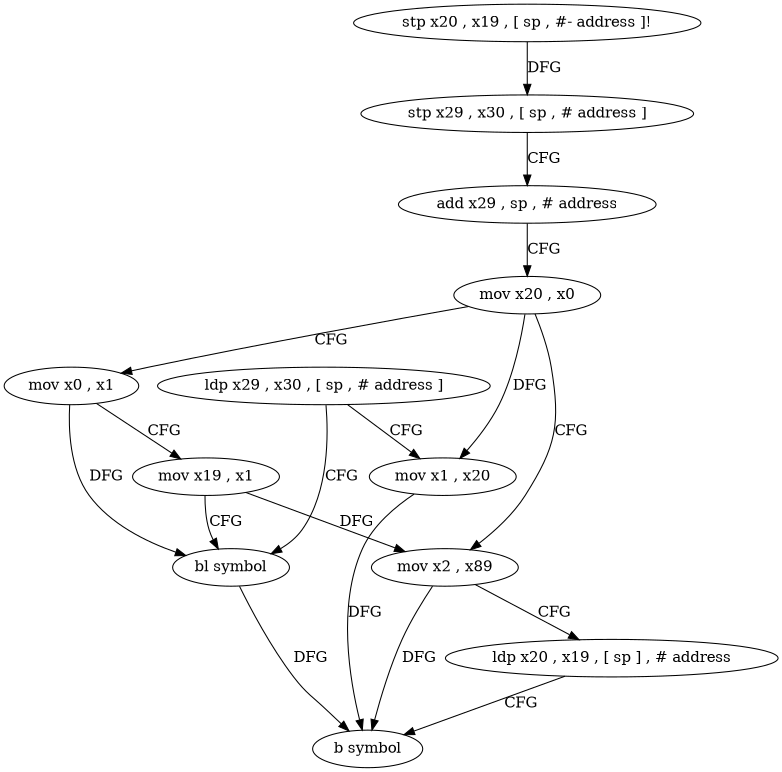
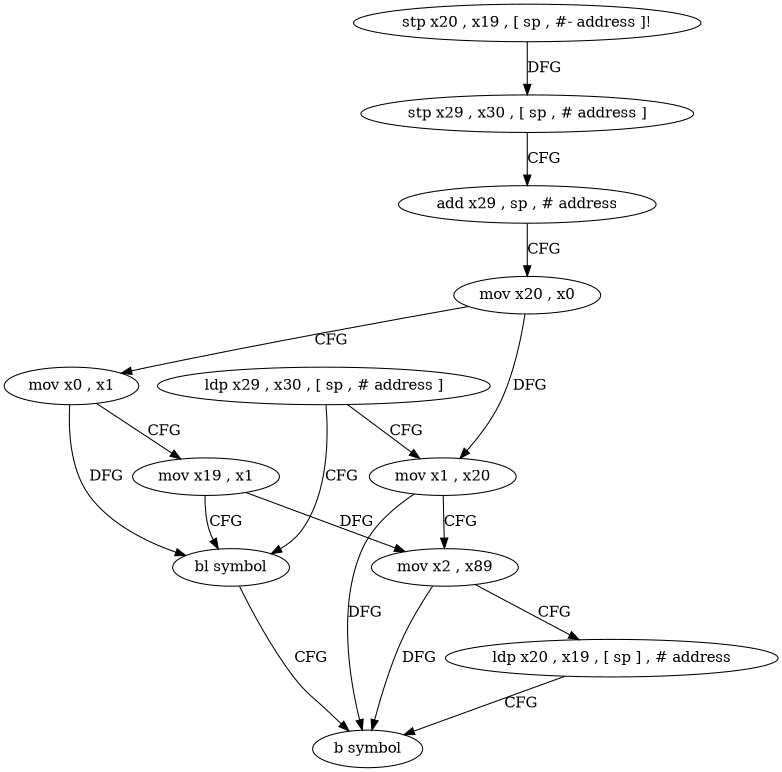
edge "mov x20 , x0" -> "mov x2 , x89": now "mov x1 , x20" -> "mov x2 , x89"
edge "bl symbol" -> "b symbol": label "DFG" -> "CFG"
